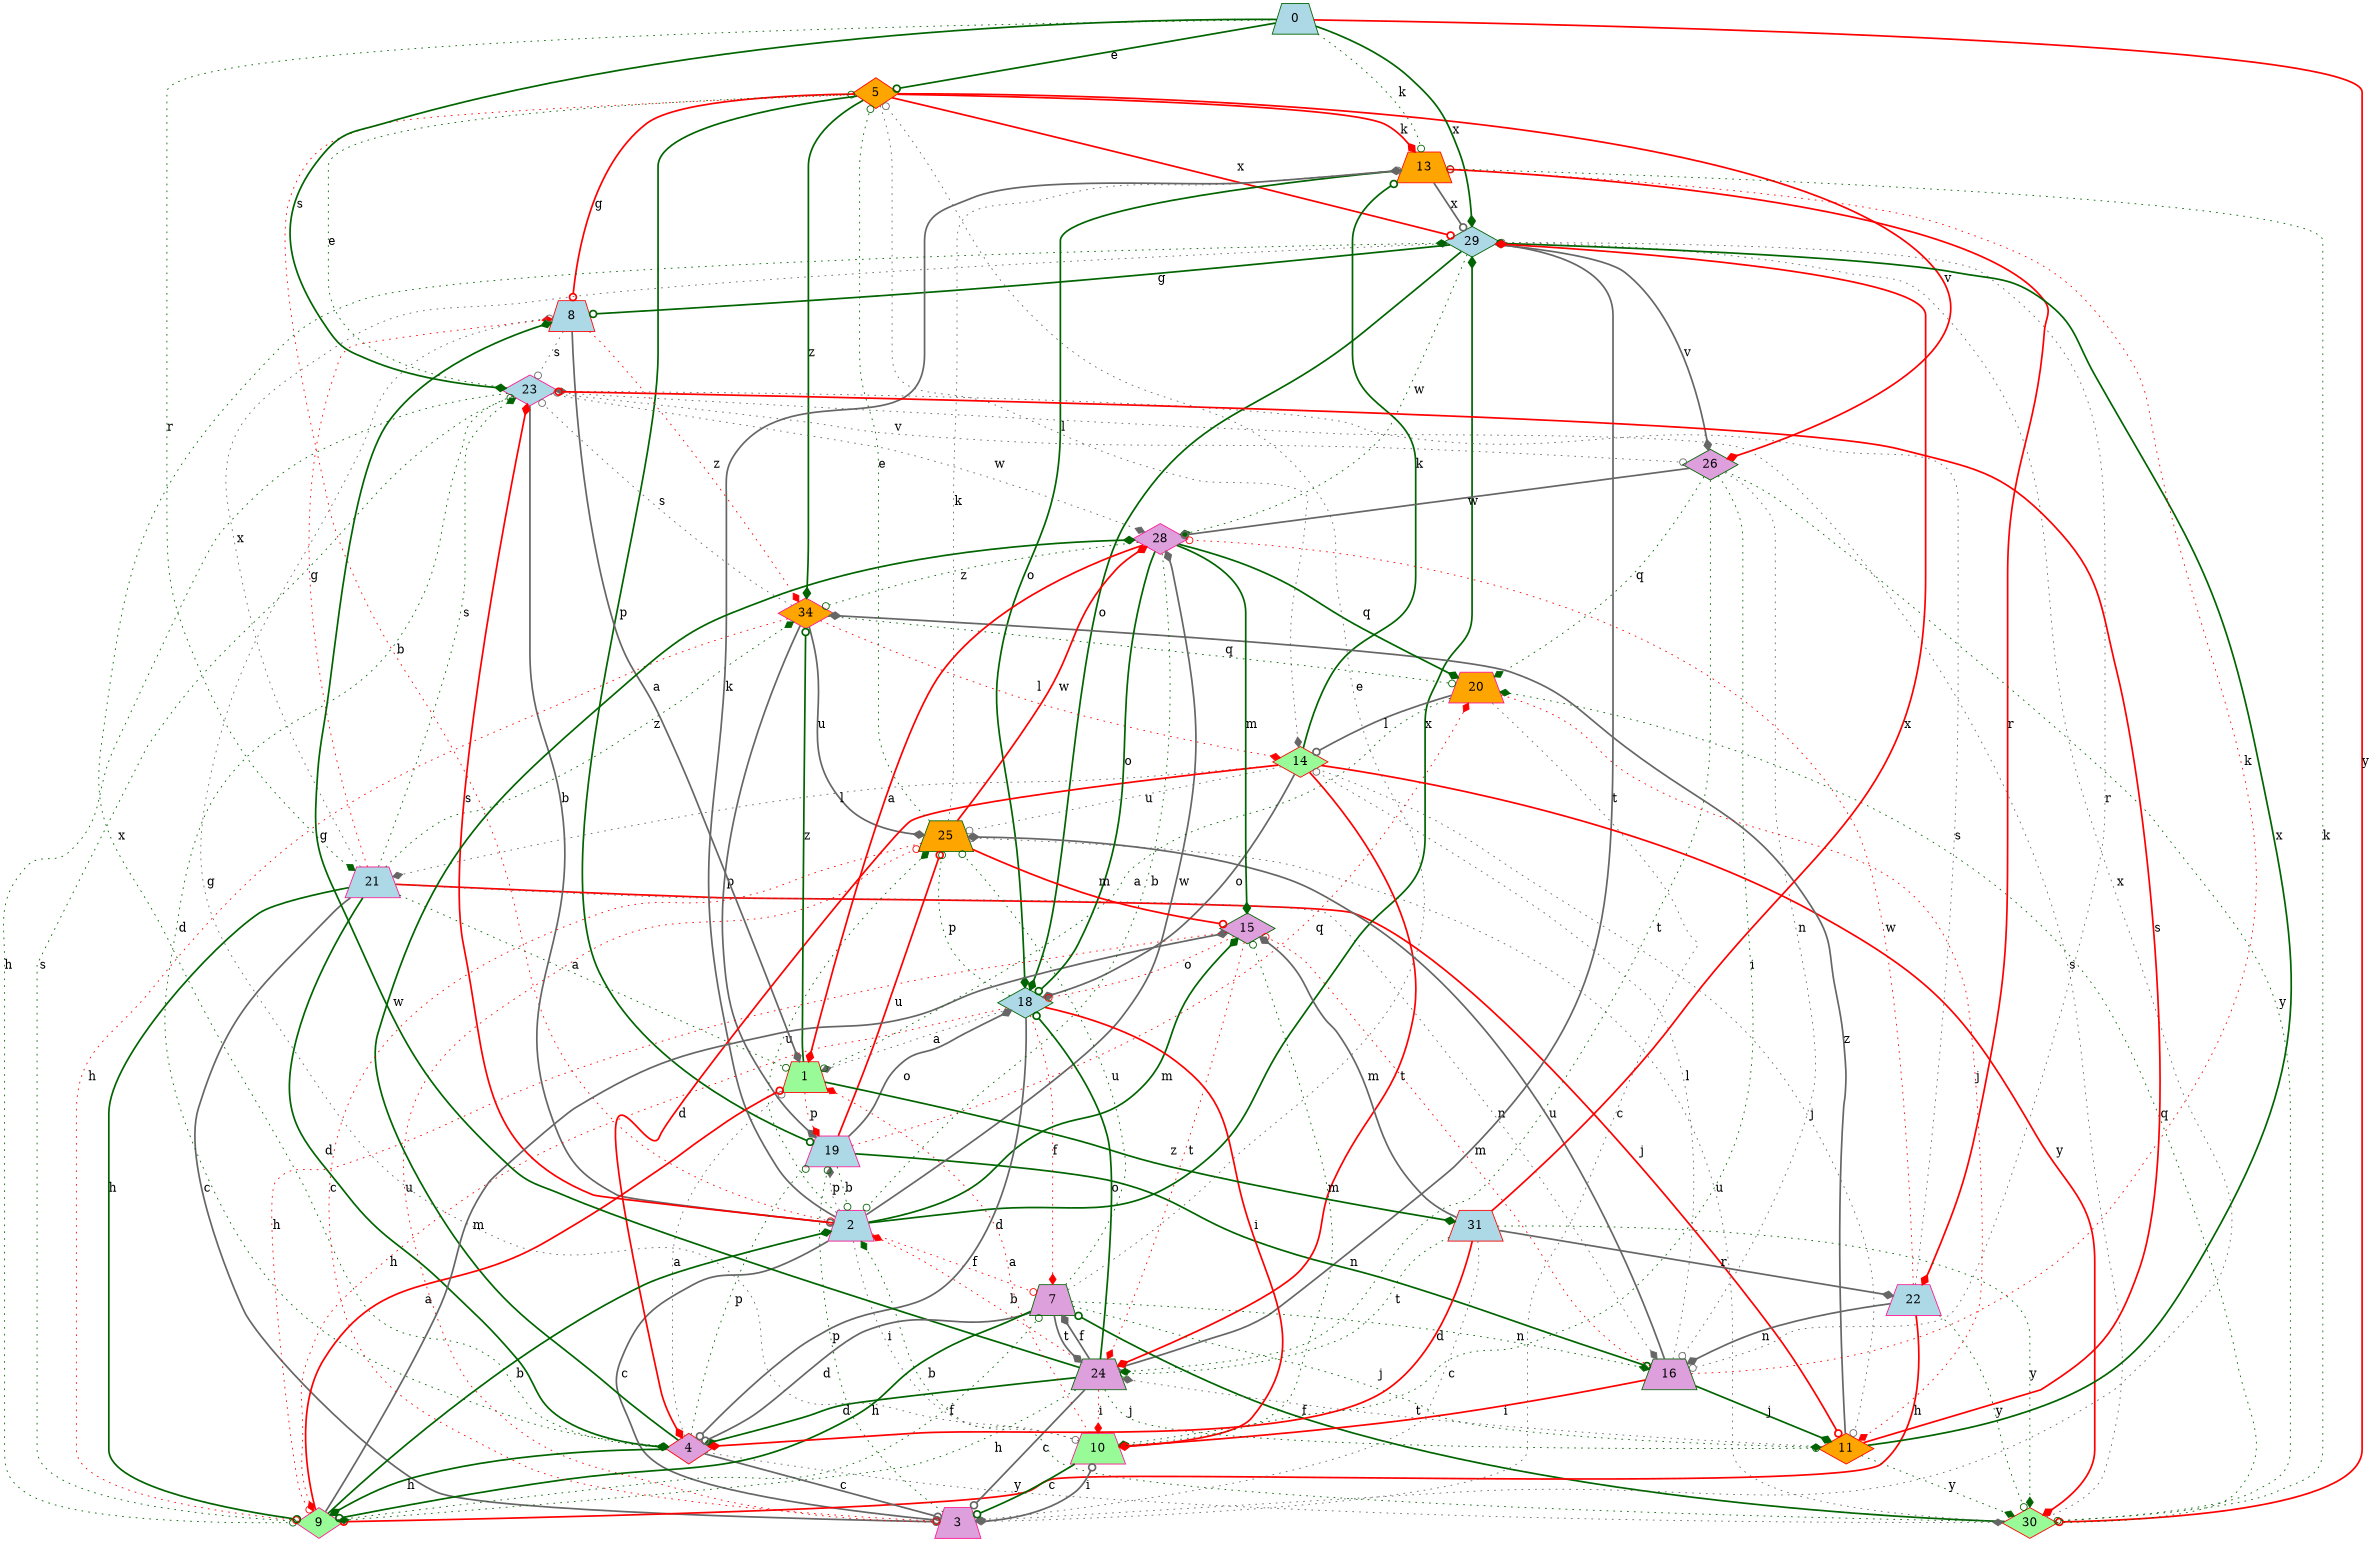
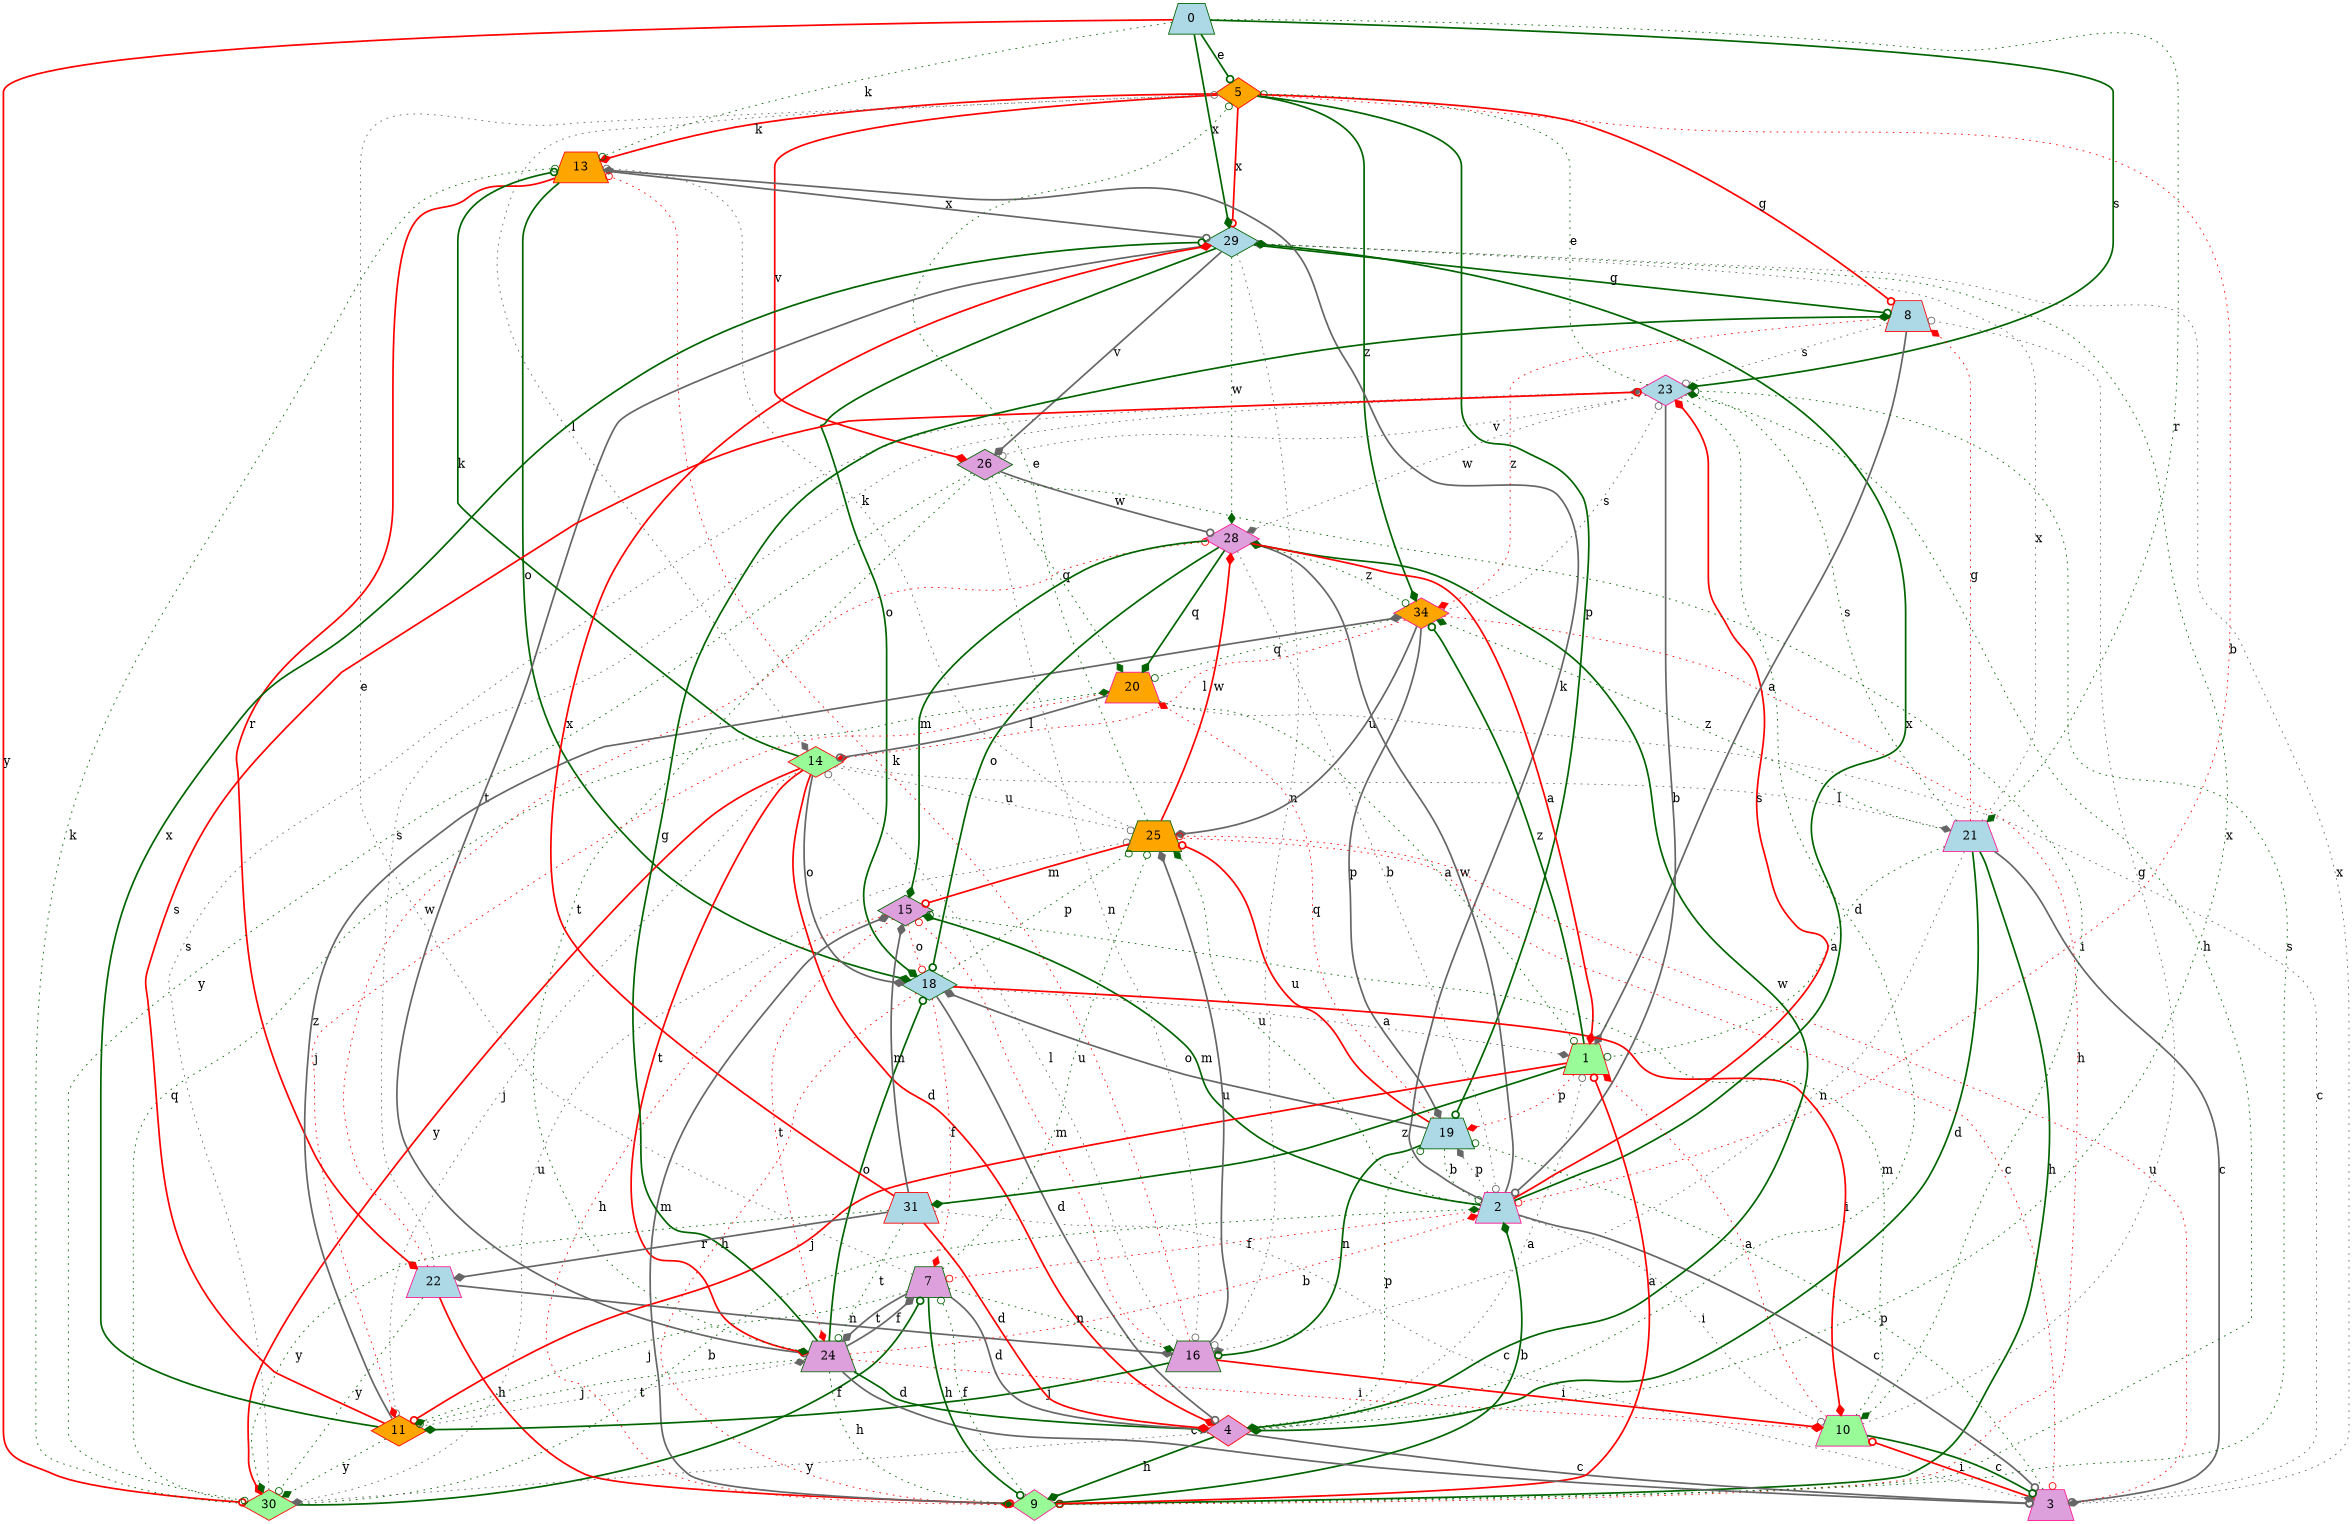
edge "29" -> "16": label "r" -> "n"
edge "28" -> "2": color darkgreen -> gray40
edge "21" -> "11": now "1" -> "11"
node "19": color deeppink -> darkgreen
edge "3" -> "10": color gray40 -> red
